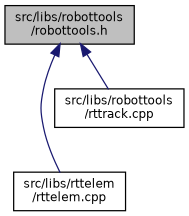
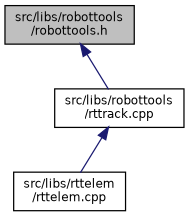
edge "src/libs/rttelem /rttelem.cpp" -> "src/libs/robottools /robottools.h": now "src/libs/rttelem /rttelem.cpp" -> "src/libs/robottools /rttrack.cpp"
